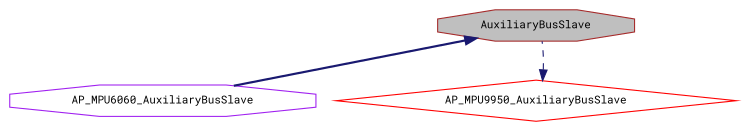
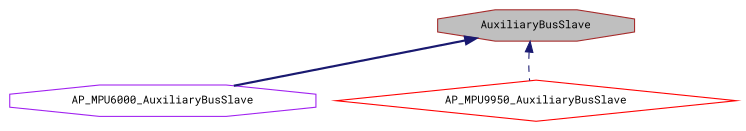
edge "AuxiliaryBusSlave" -> "AP_MPU9950_AuxiliaryBusSlave": reversed
node "AP_MPU6060_AuxiliaryBusSlave": label "AP_MPU6060_AuxiliaryBusSlave" -> "AP_MPU6000_AuxiliaryBusSlave"
